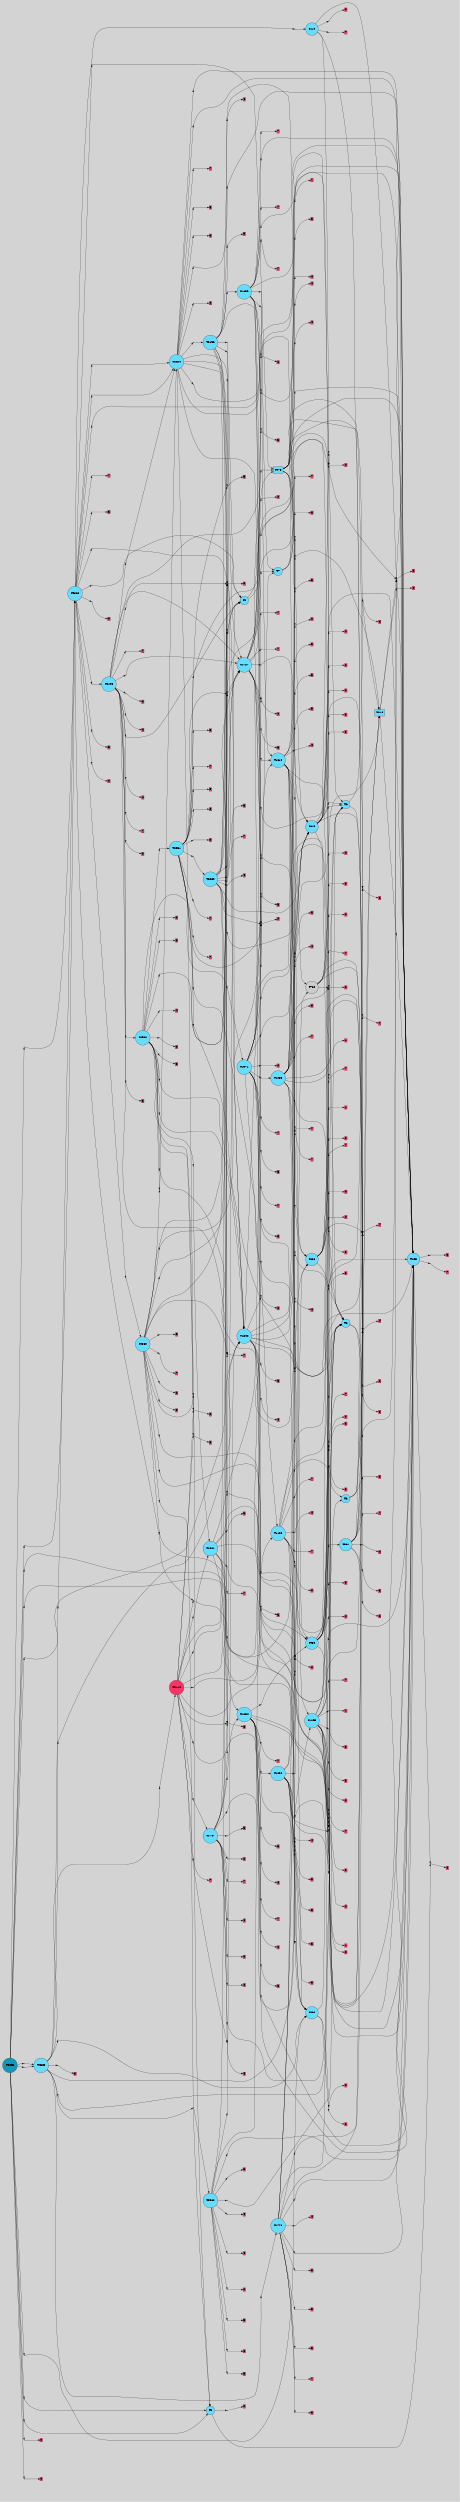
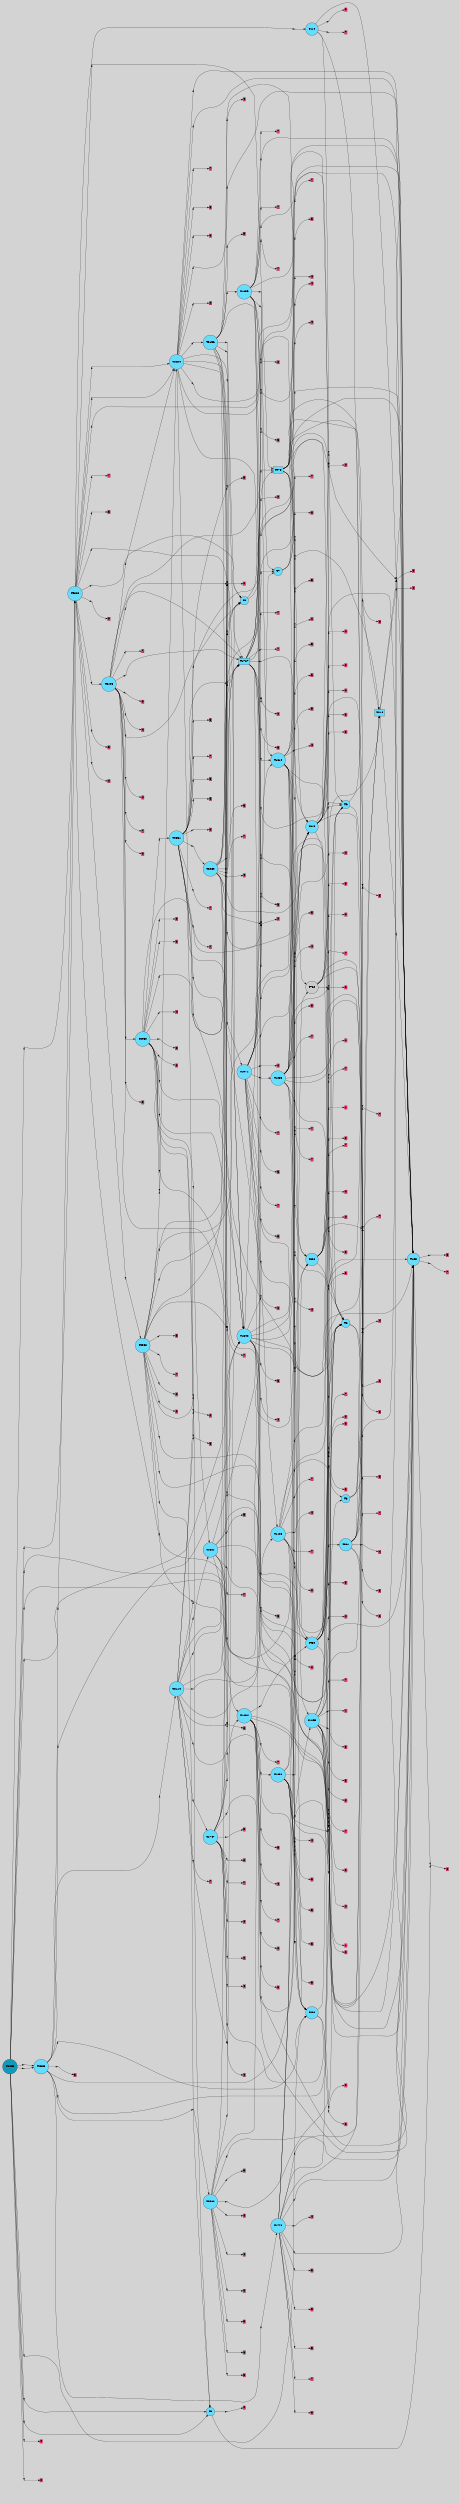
node "T1727": shape circle -> box
node "T2114": fillcolor #ff3366 -> #66ddff
